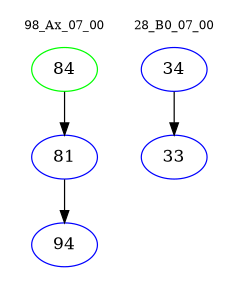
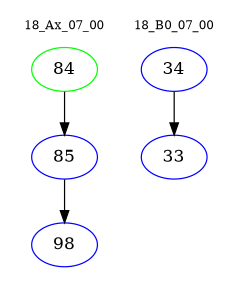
cluster "98_Ax_07_00": label "98_Ax_07_00" -> "18_Ax_07_00"
cluster "28_B0_07_00": label "28_B0_07_00" -> "18_B0_07_00"
node "81": label "81" -> "85"
node "94": label "94" -> "98"
